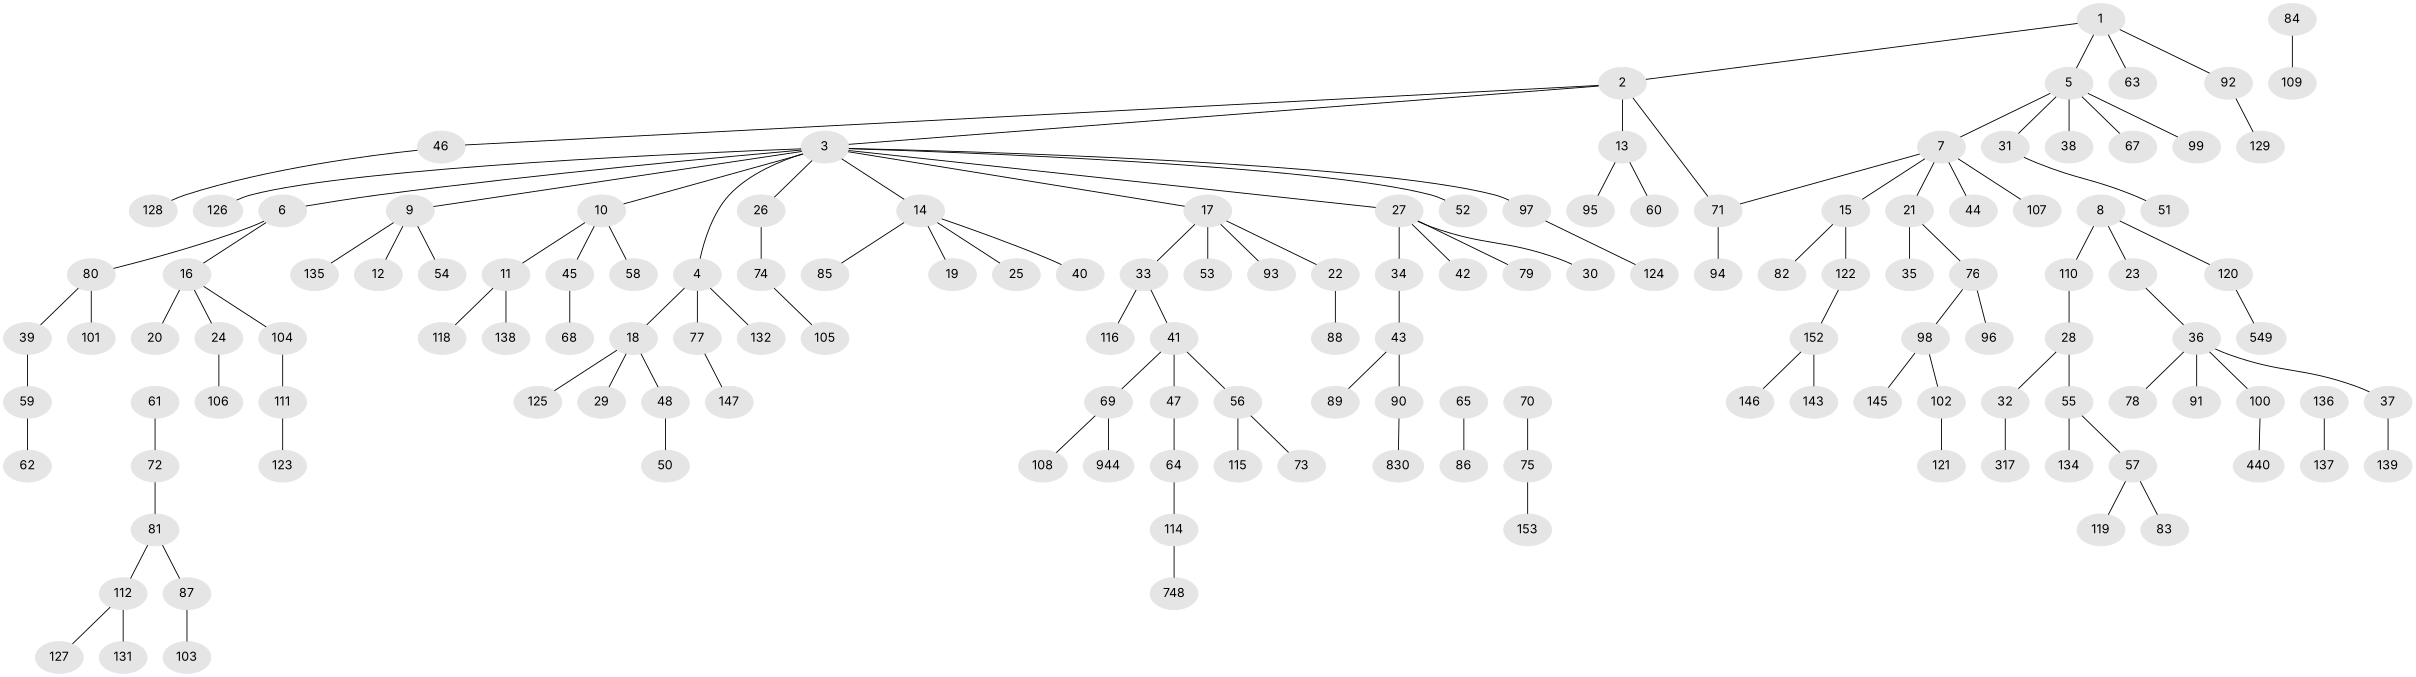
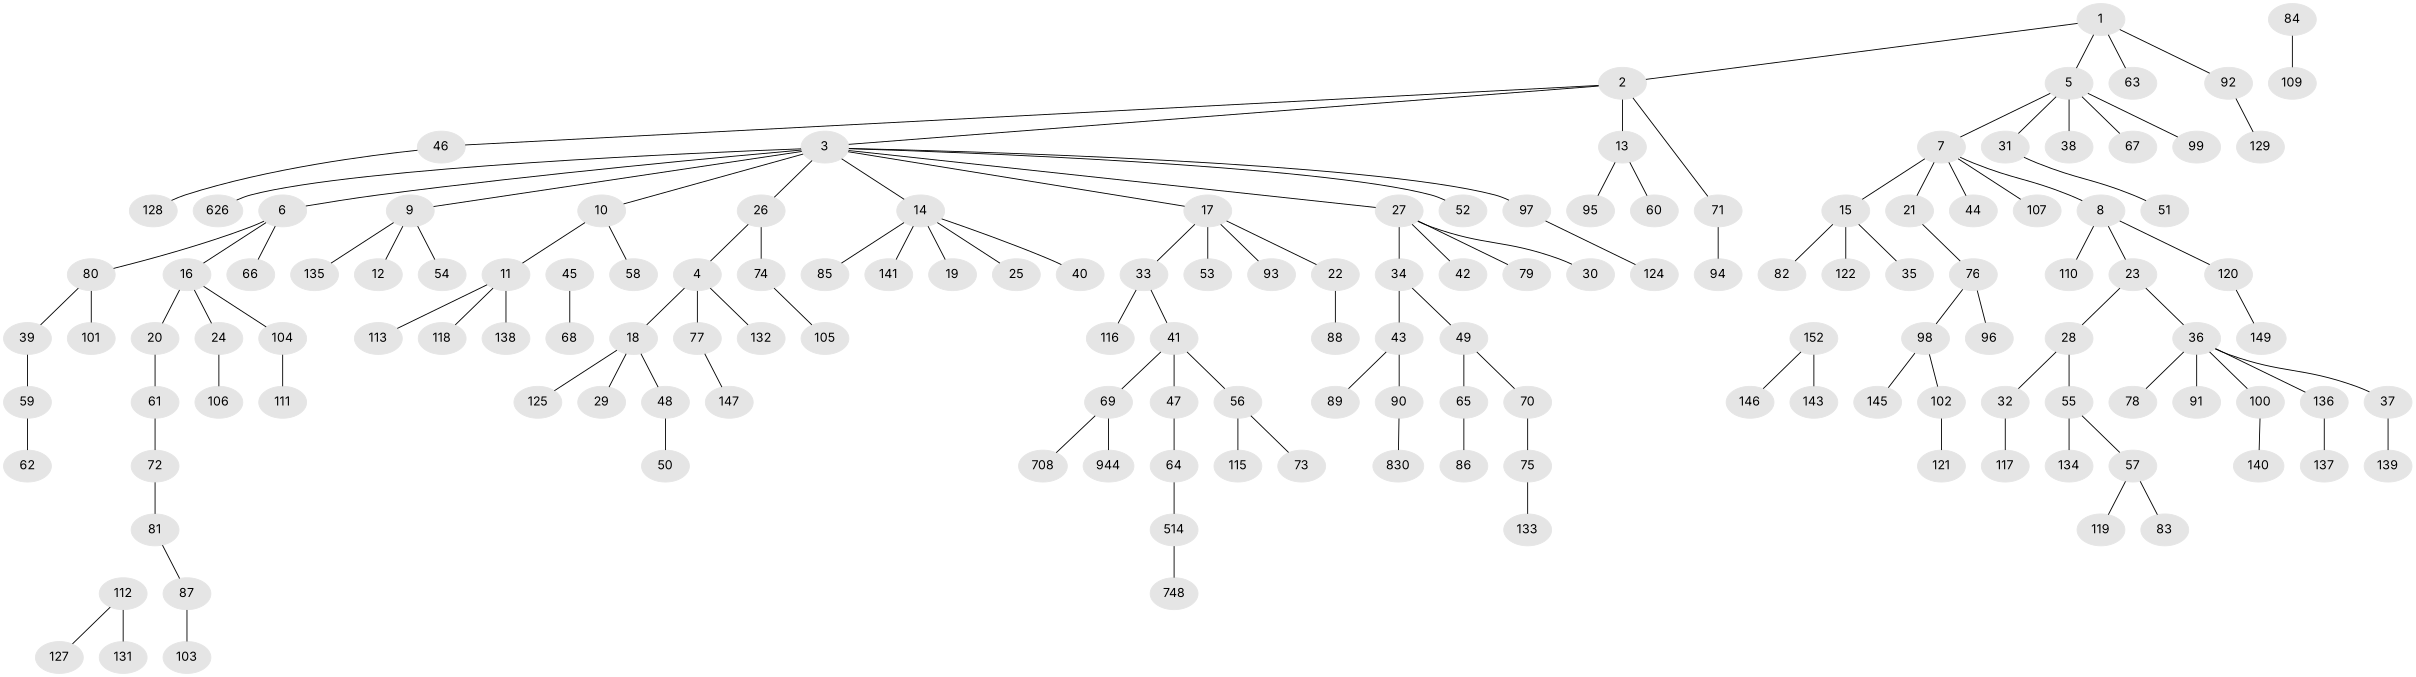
edge "7" -- "71": now "7" -- "8"
edge "3" -- "4": now "26" -- "4"
node "126": label "126" -> "626"
edge "10" -- "45": removed
edge "21" -- "35": now "15" -- "35"
node "66": added
node "141": added
edge "122" -- "152": removed
edge "110" -- "28": now "23" -- "28"
node "113": added
node "49": added
node "549": label "549" -> "149"
edge "20" -- "61": added
edge "36" -- "136": added
node "123": removed
node "108": label "108" -> "708"
node "317": label "317" -> "117"
node "440": label "440" -> "140"
node "114": label "114" -> "514"
node "153": label "153" -> "133"
edge "81" -- "112": removed
